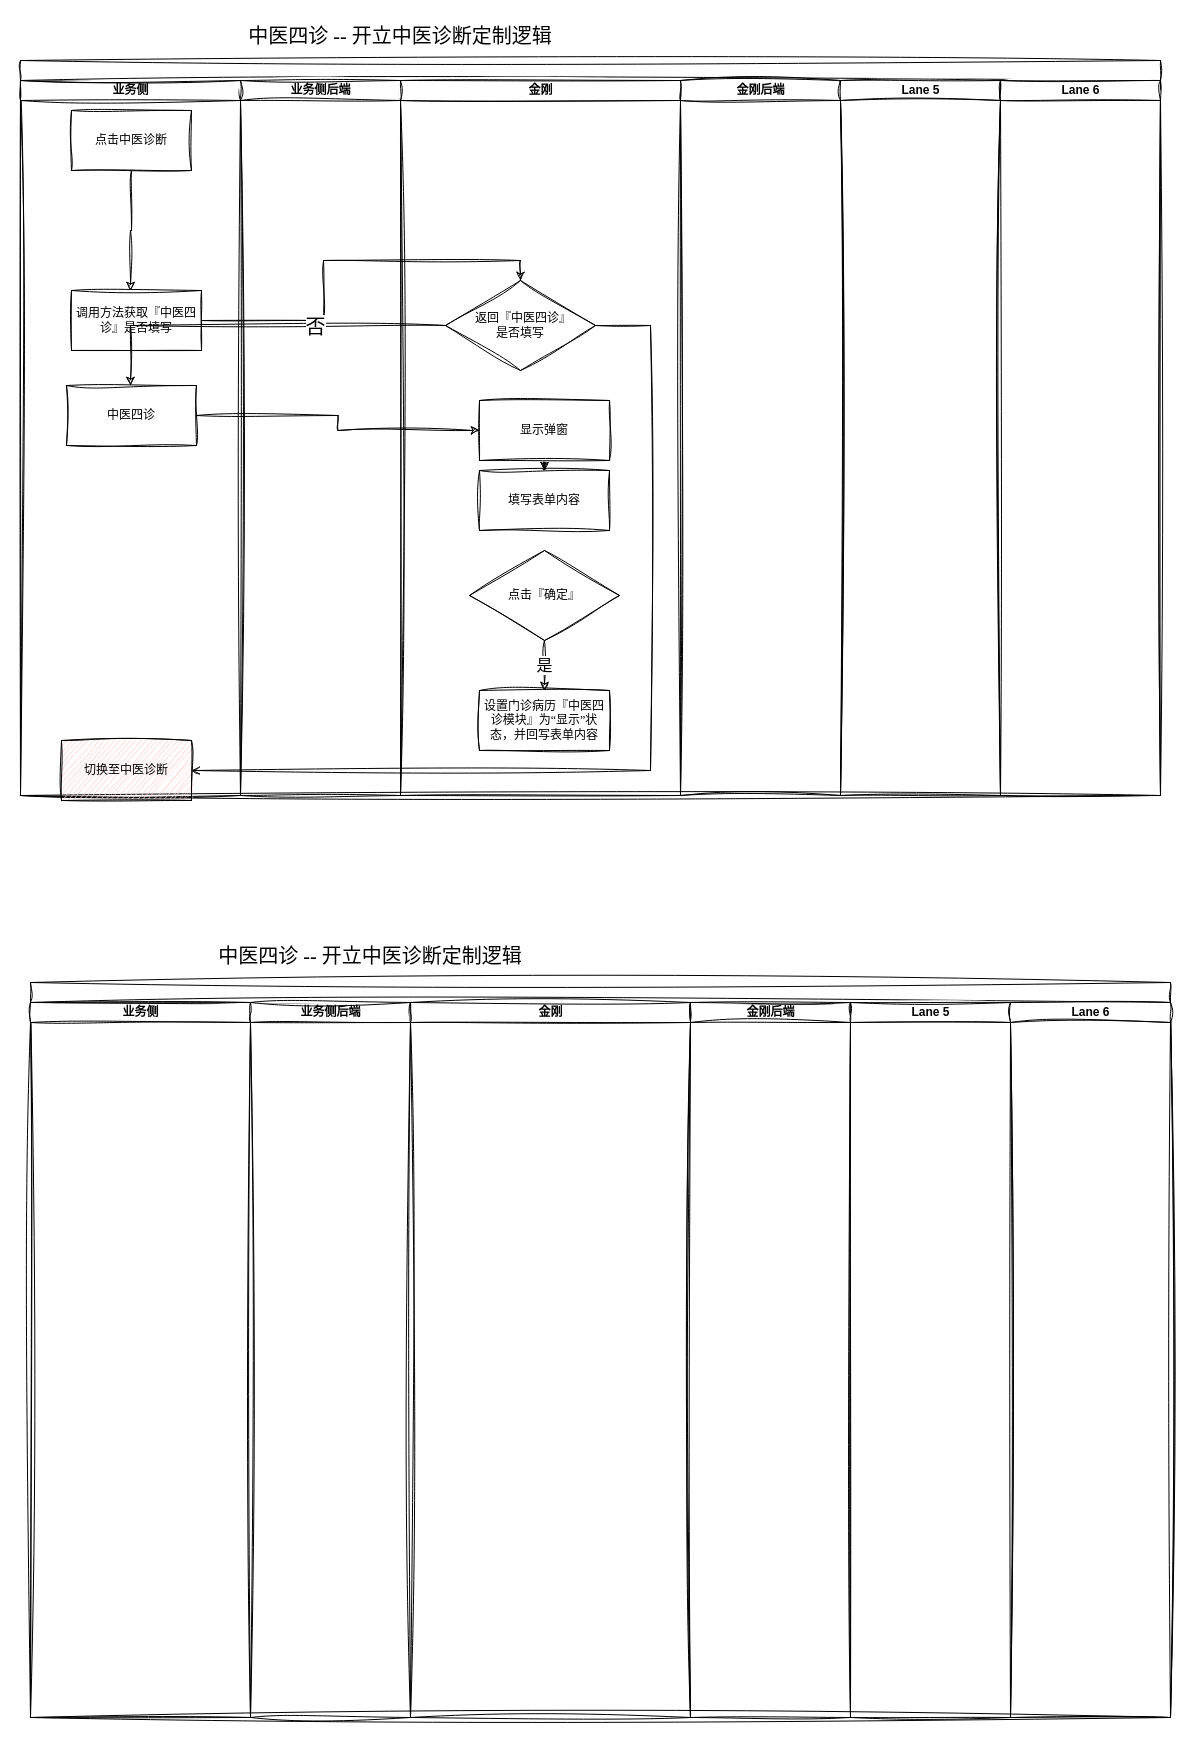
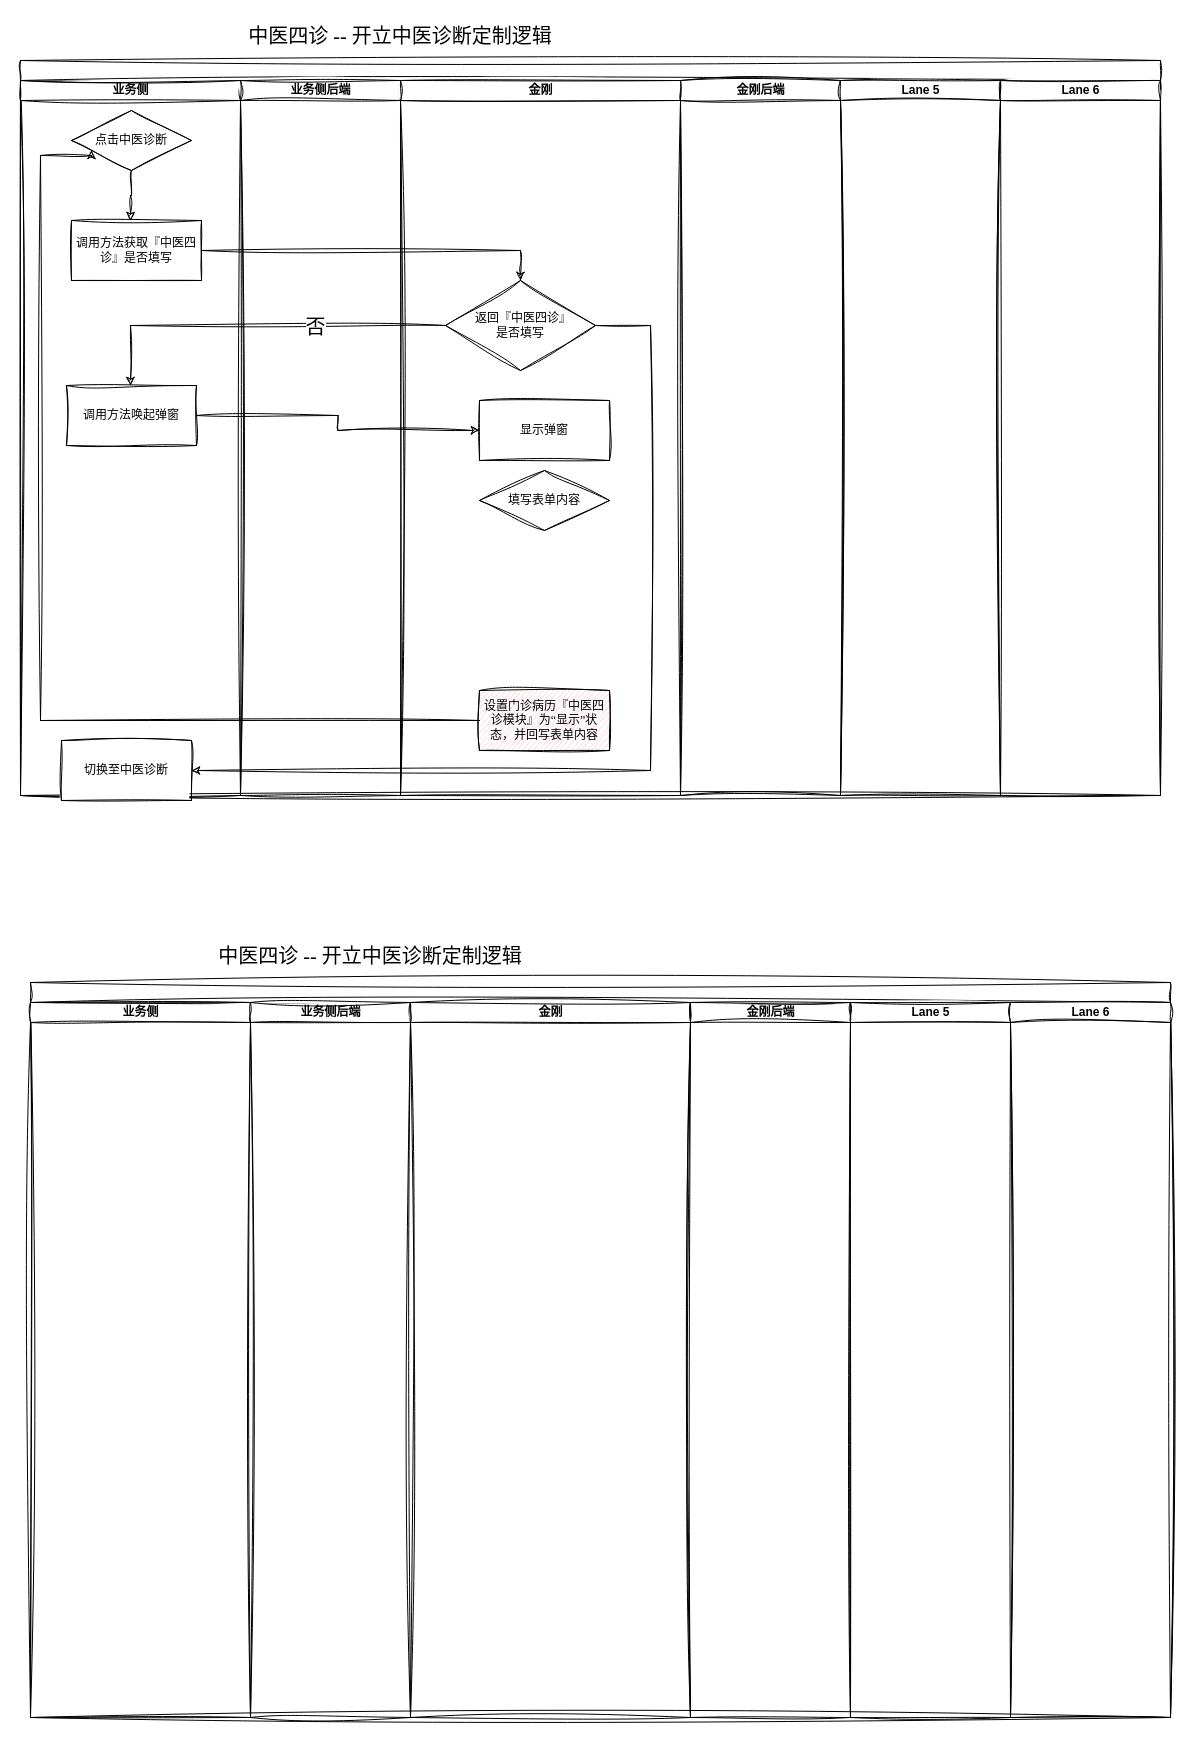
node "点击中医诊断": shape rectangle -> diamond
node "调用方法获取『中医四诊』是否填写": moved (137, 321) -> (137, 251)
node "中医四诊": label "中医四诊" -> "调用方法唤起弹窗"
edge "显示弹窗" -> "填写表单内容": removed
node "填写表单内容": shape rectangle -> diamond
node "点击『确定』": removed
edge "设置门诊病历『中医四诊模块』为“显示”状态，并回写表单内容" -> "点击中医诊断": added
edge "点击『确定』" -> "设置门诊病历『中医四诊模块』为“显示”状态，并回写表单内容": removed, label "是"
node "设置门诊病历『中医四诊模块』为“显示”状态，并回写表单内容": fillcolor #ffffff -> #f8cecc
node "切换至中医诊断": fillcolor #f8cecc -> #ffffff
edge "返回『中医四诊』 是否填写" -> "切换至中医诊断": arrowhead open -> classic
